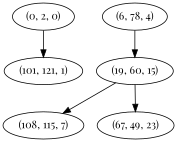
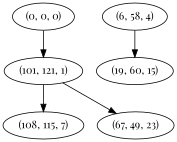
node "(0, 2, 0)": label "(0, 2, 0)" -> "(0, 0, 0)"
node "(6, 78, 4)": label "(6, 78, 4)" -> "(6, 58, 4)"
edge "(19, 60, 15)" -> "(67, 49, 23)": now "(101, 121, 1)" -> "(67, 49, 23)"
edge "(19, 60, 15)" -> "(108, 115, 7)": now "(101, 121, 1)" -> "(108, 115, 7)"
